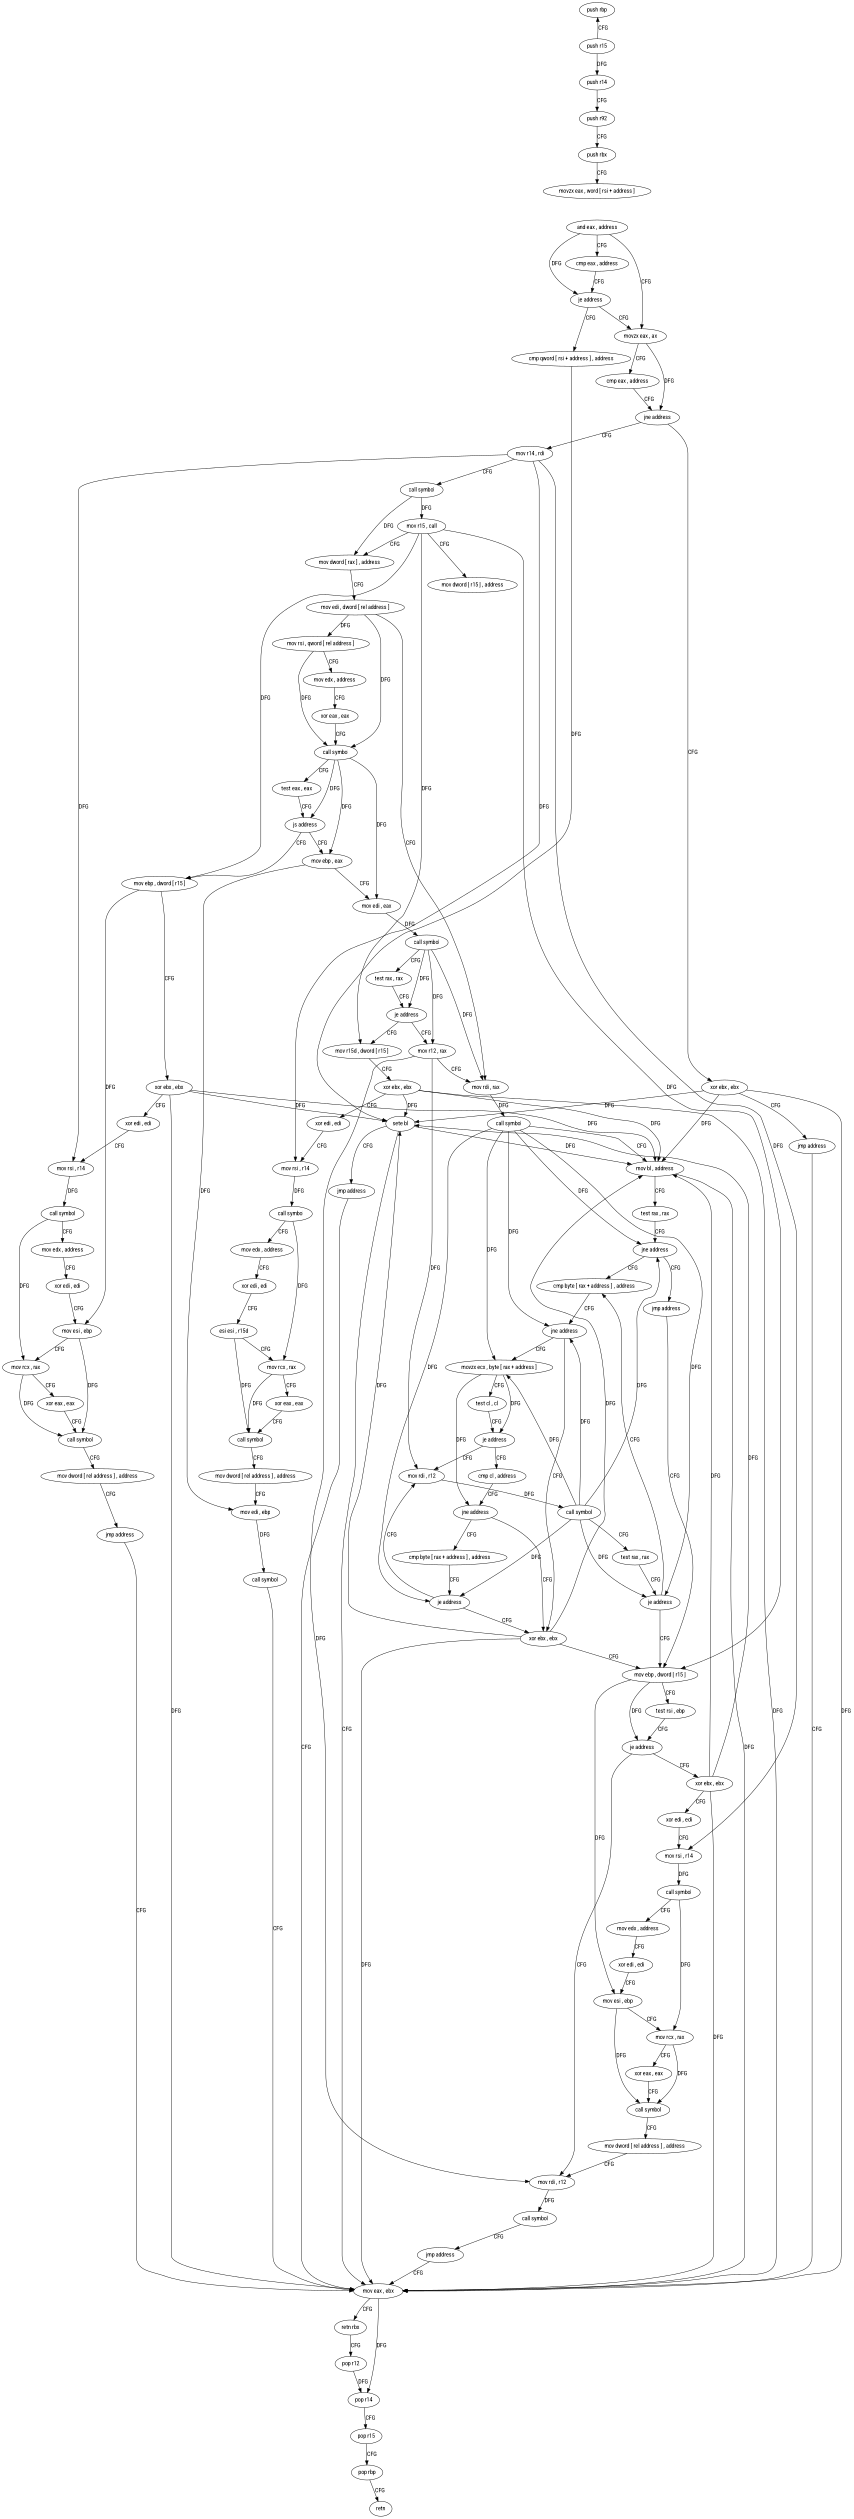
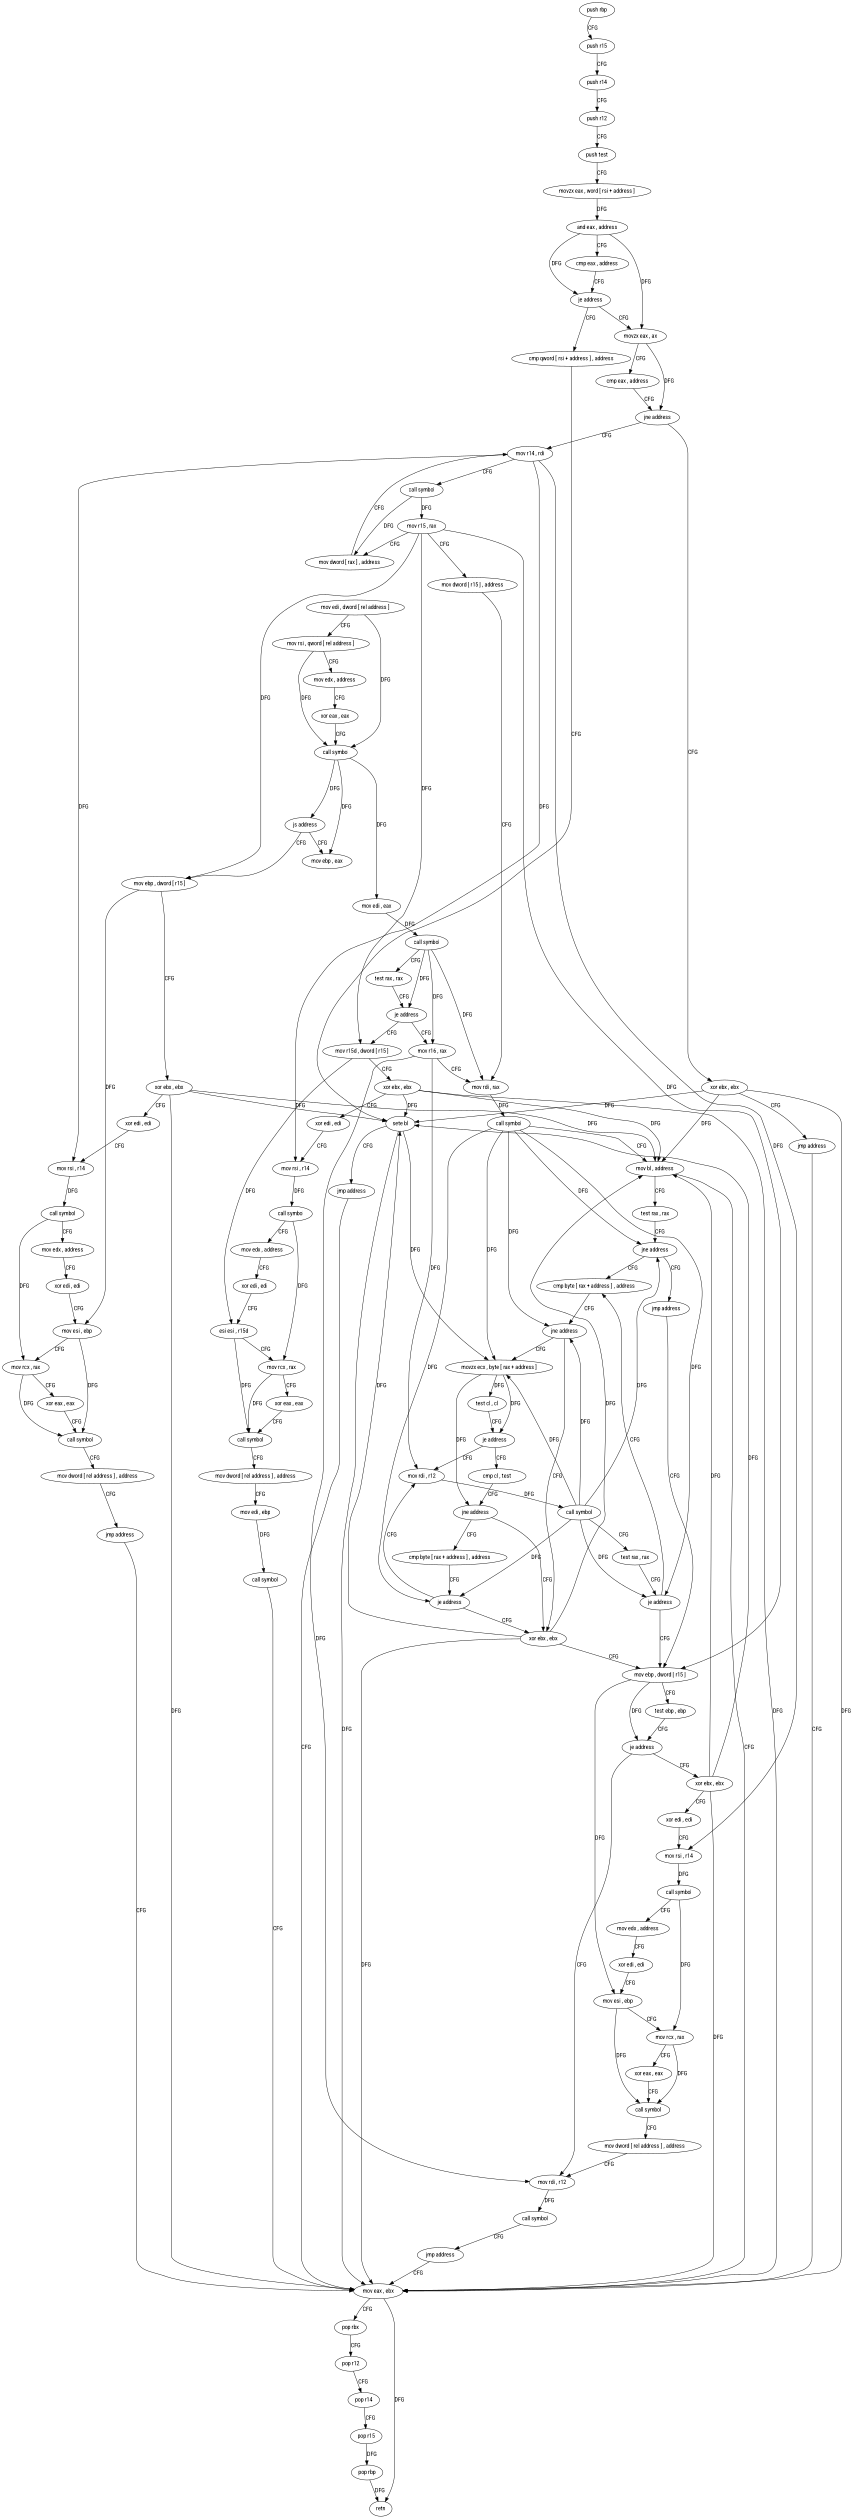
edge "push r15" -> "push rbp": reversed
edge "push r15" -> "push r14": label "DFG" -> "CFG"
node "push r92": label "push r92" -> "push r12"
node "push rbx": label "push rbx" -> "push test"
edge "movzx eax , word [ rsi + address ]" -> "and eax , address": added, label "DFG"
edge "and eax , address" -> "movzx eax , ax": label "CFG" -> "DFG"
node "mov r15 , call": label "mov r15 , call" -> "mov r15 , rax"
edge "mov dword [ rax ] , address" -> "mov edi , dword [ rel address ]": now "mov dword [ rax ] , address" -> "mov r14 , rdi"
edge "mov edi , dword [ rel address ]" -> "mov rsi , qword [ rel address ]": label "DFG" -> "CFG"
edge "cmp qword [ rsi + address ] , address" -> "sete bl": label "DFG" -> "CFG"
node "test eax , eax": removed
edge "mov edi , dword [ rel address ]" -> "mov rdi , rax": now "mov dword [ r15 ] , address" -> "mov rdi , rax"
edge "mov ebp , eax" -> "mov edi , eax": removed, label "CFG"
node "mov r12 , rax": label "mov r12 , rax" -> "mov r16 , rax"
edge "sete bl" -> "mov bl , address": now "sete bl" -> "movzx ecx , byte [ rax + address ]"
edge "mov ebp , eax" -> "mov edi , ebp": removed, label "DFG"
edge "mov r15d , dword [ r15 ]" -> "esi esi , r15d": added, label "DFG"
edge "movzx ecx , byte [ rax + address ]" -> "test cl , cl": label "CFG" -> "DFG"
node "cmp cl , address": label "cmp cl , address" -> "cmp cl , test"
node "test rsi , ebp": label "test rsi , ebp" -> "test ebp , ebp"
edge "sete bl" -> "mov eax , ebx": label "CFG" -> "DFG"
edge "mov bl , address" -> "mov eax , ebx": label "DFG" -> "CFG"
node "retn rbx": label "retn rbx" -> "pop rbx"
edge "mov eax , ebx" -> "pop r14": now "mov eax , ebx" -> "retn"
edge "pop r12" -> "pop r14": label "DFG" -> "CFG"
edge "pop r15" -> "pop rbp": label "CFG" -> "DFG"
edge "pop rbp" -> "retn": label "CFG" -> "DFG"
